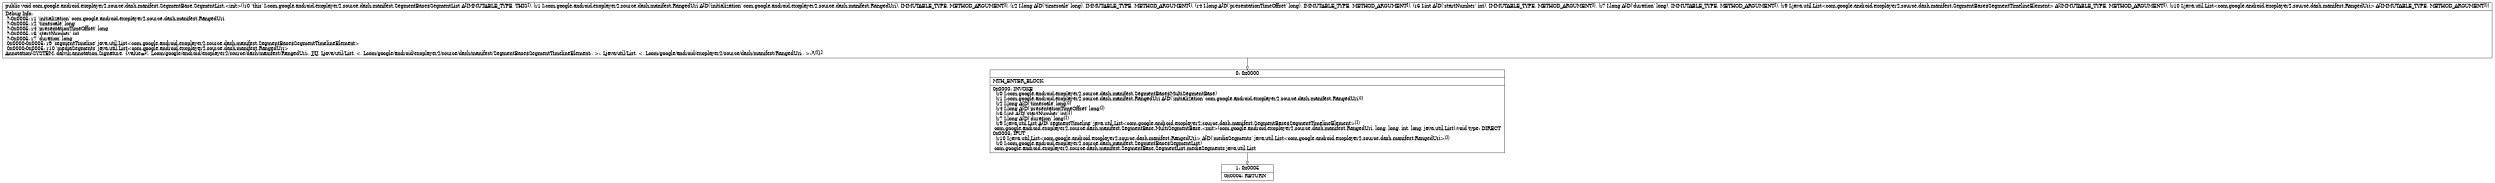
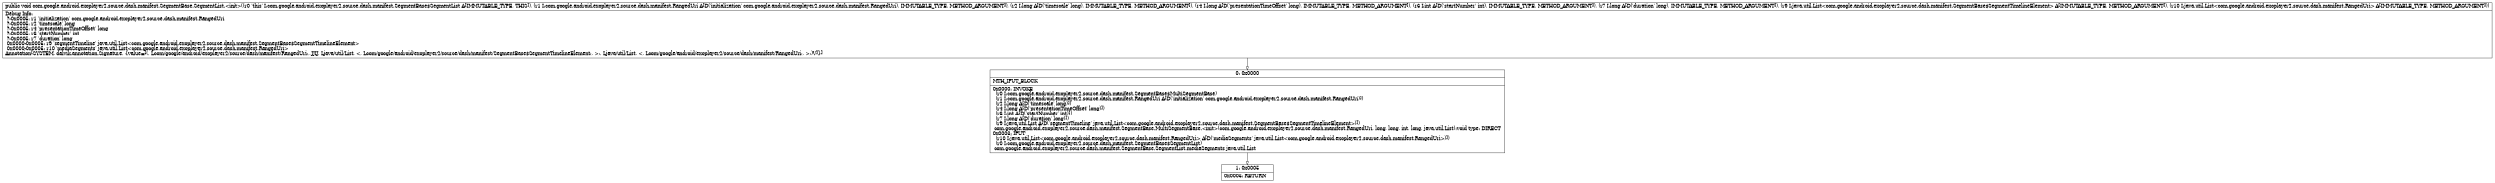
node "0: 0x0000": text "MTH_ENTER_BLOCK" -> "MTH_IPUT_BLOCK"
